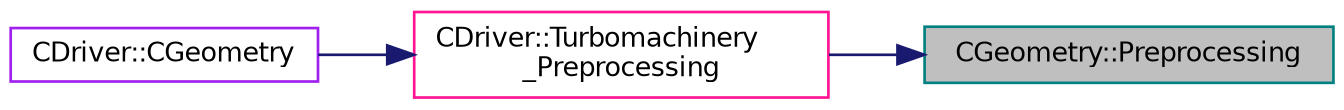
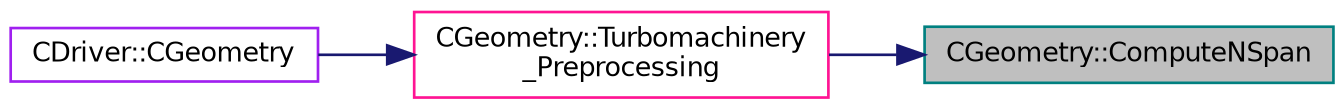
node "CDriver::Turbomachinery _Preprocessing": label "CDriver::Turbomachinery _Preprocessing" -> "CGeometry::Turbomachinery _Preprocessing"
node "CGeometry::Preprocessing": label "CGeometry::Preprocessing" -> "CGeometry::ComputeNSpan"
